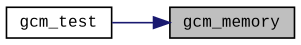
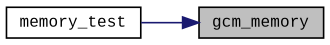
node "gcm_test": label "gcm_test" -> "memory_test"
